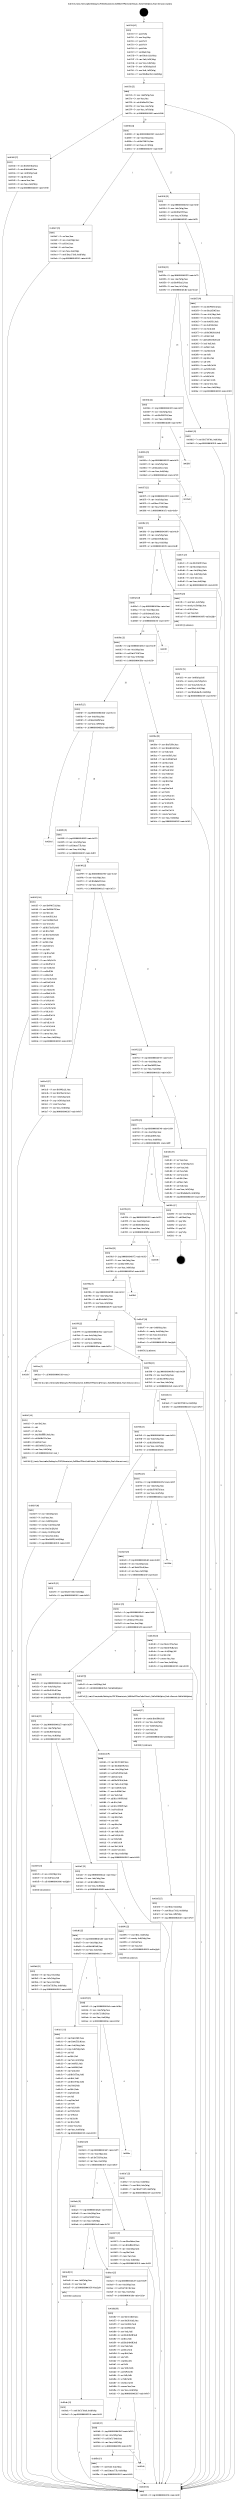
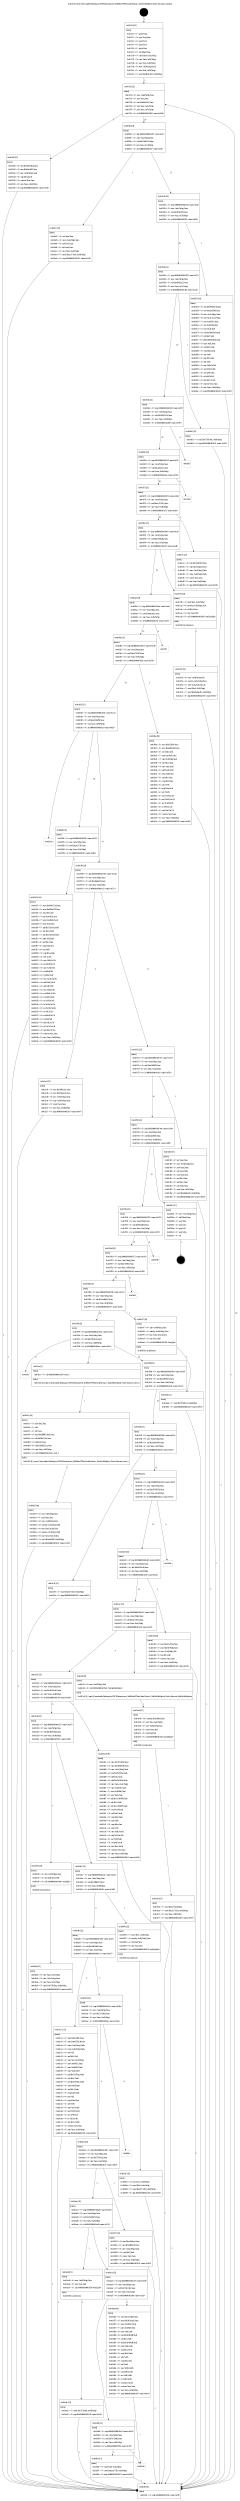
edge "0x4018f0 [25]" -> "0x401909 [25]": now "0x4018d7 [25]" -> "0x401909 [25]"
edge "0x401d6e [88]" -> "0x401afd [25]": now "0x401ae4 [25]" -> "0x401afd [25]"
